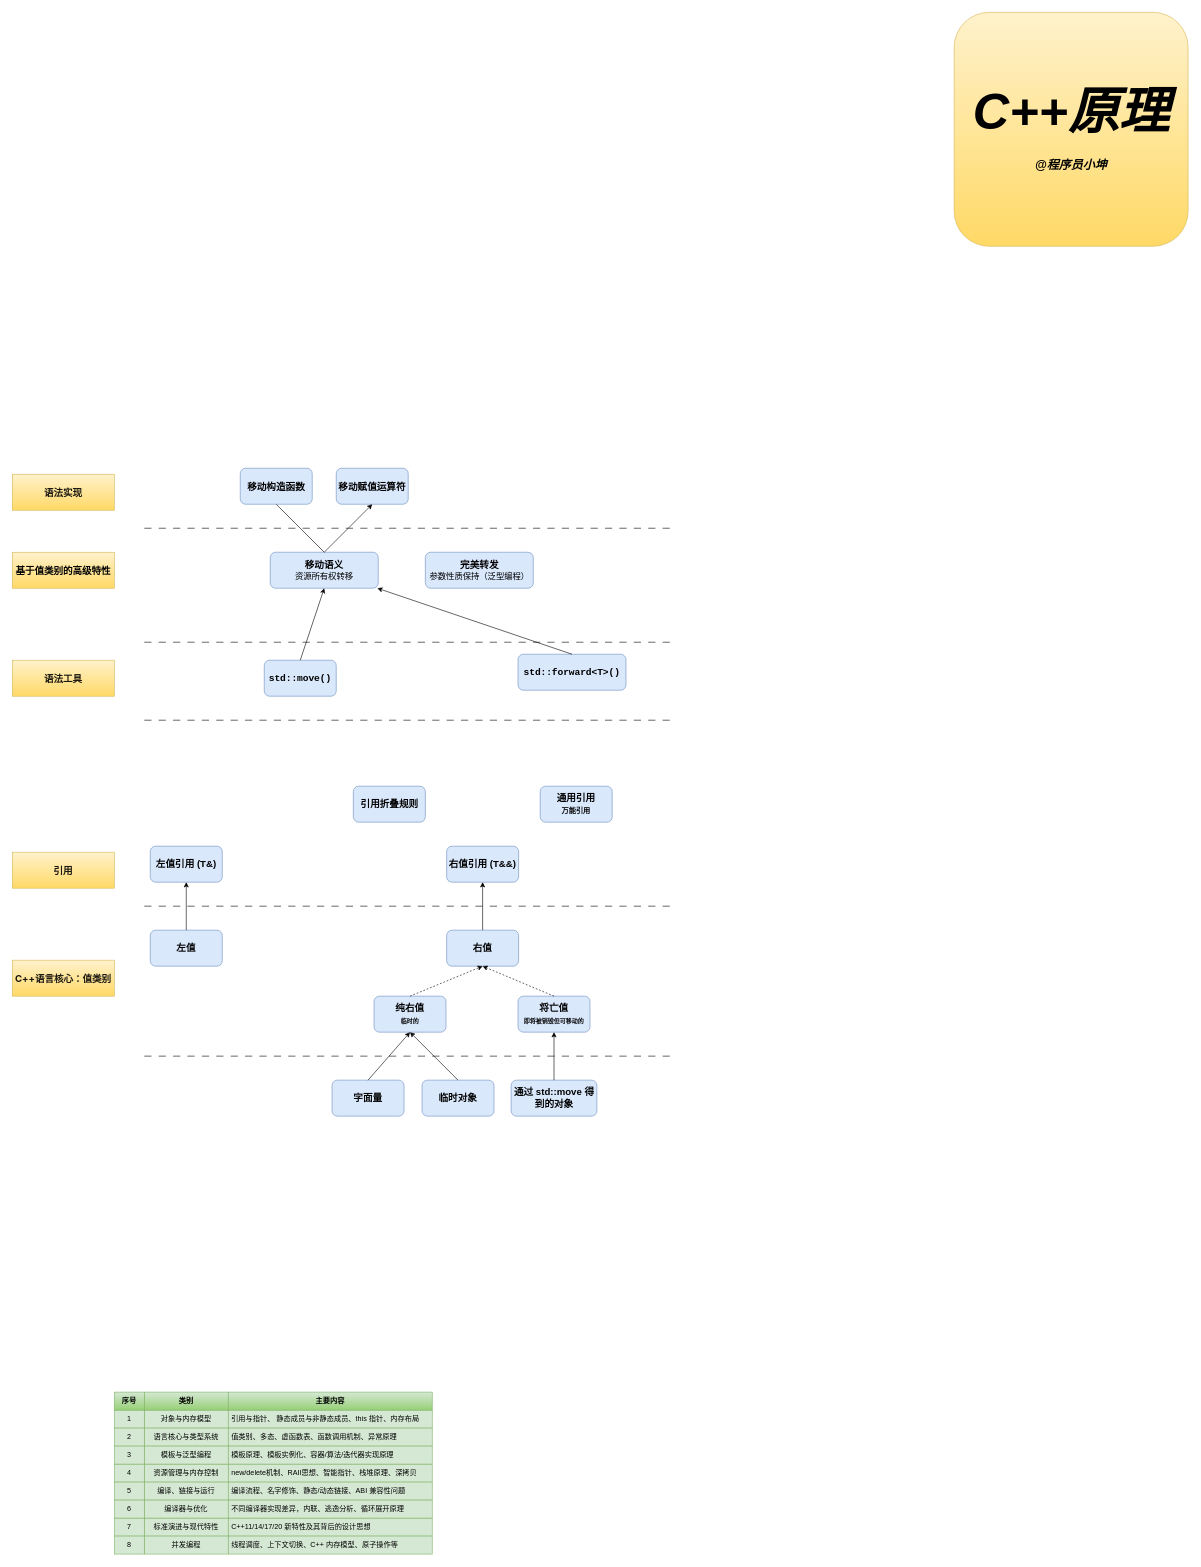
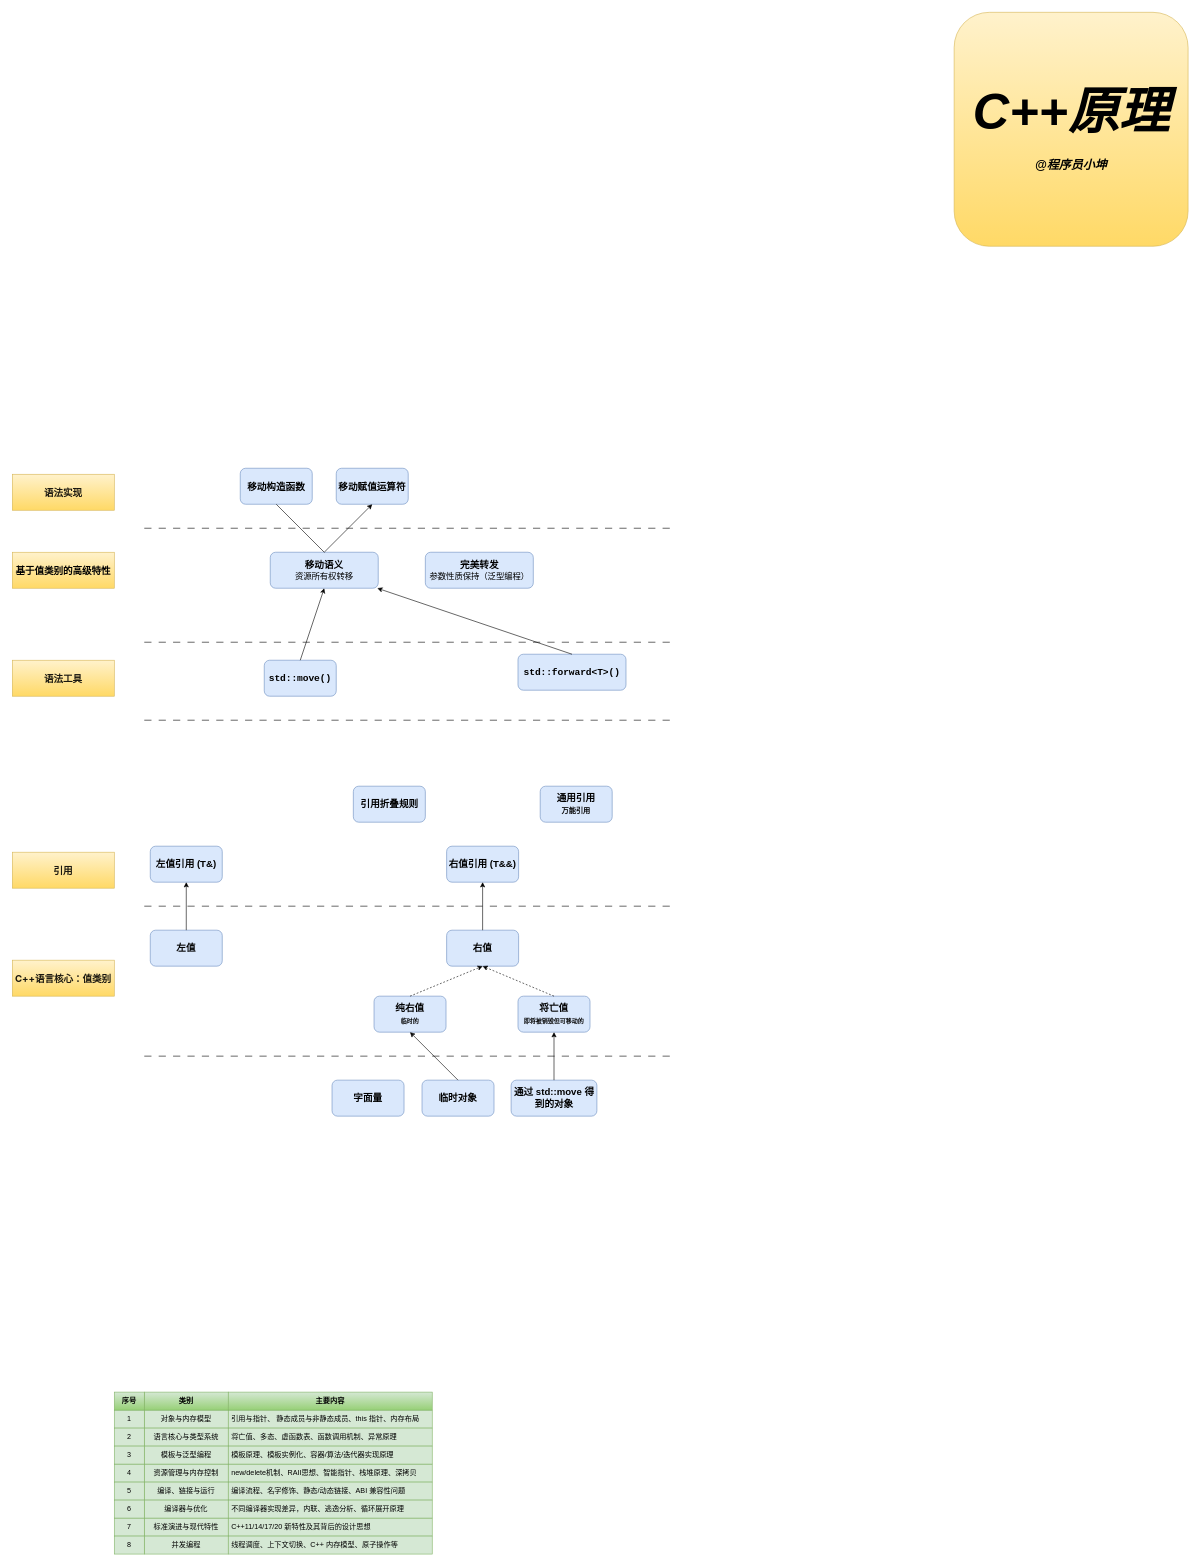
edge "字面量" -> "纯右值 临时的": removed
node "值类别、多态、虚函数表、函数调用机制、异常原理": label "值类别、多态、虚函数表、函数调用机制、异常原理" -> "将亡值、多态、虚函数表、函数调用机制、异常原理"
